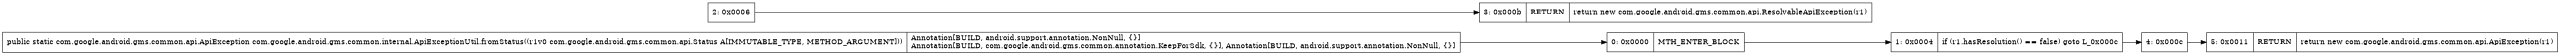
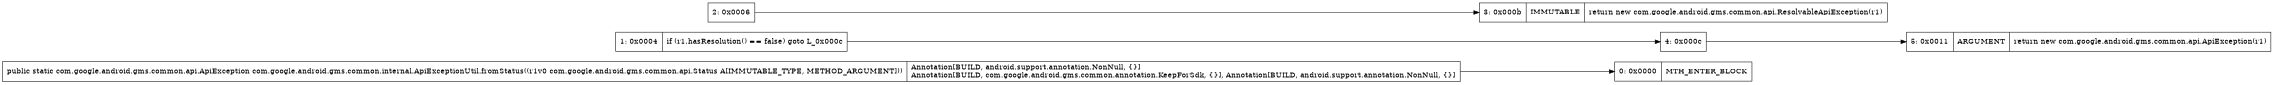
node "3: 0x000b": text "RETURN" -> "IMMUTABLE"
edge "0: 0x0000" -> "1: 0x0004": removed
node "5: 0x0011": text "RETURN" -> "ARGUMENT"
